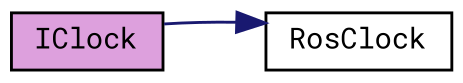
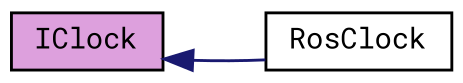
edge "IClock" -> "RosClock": reversed
